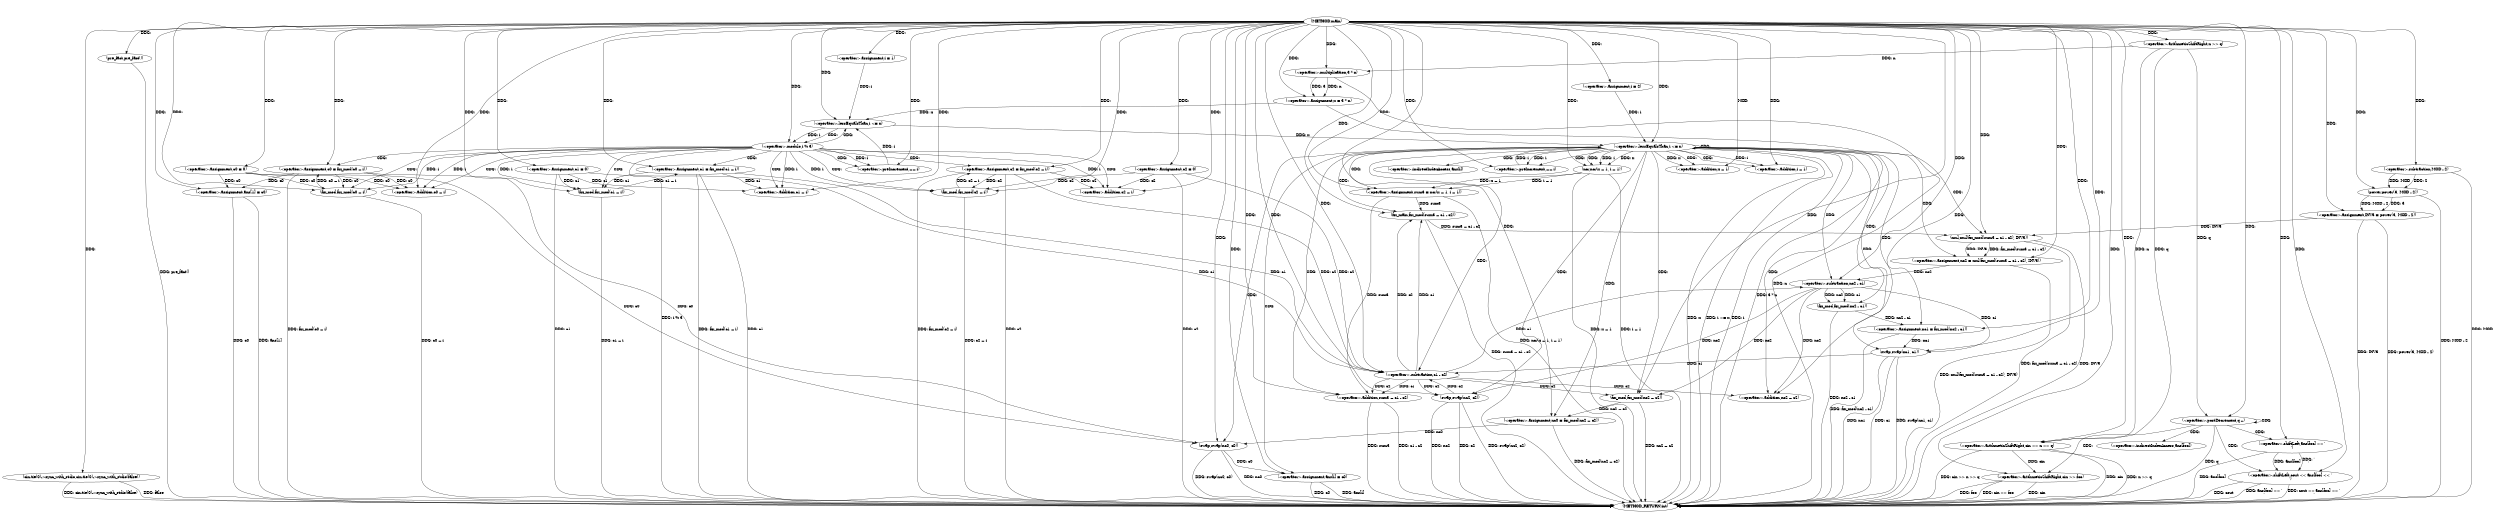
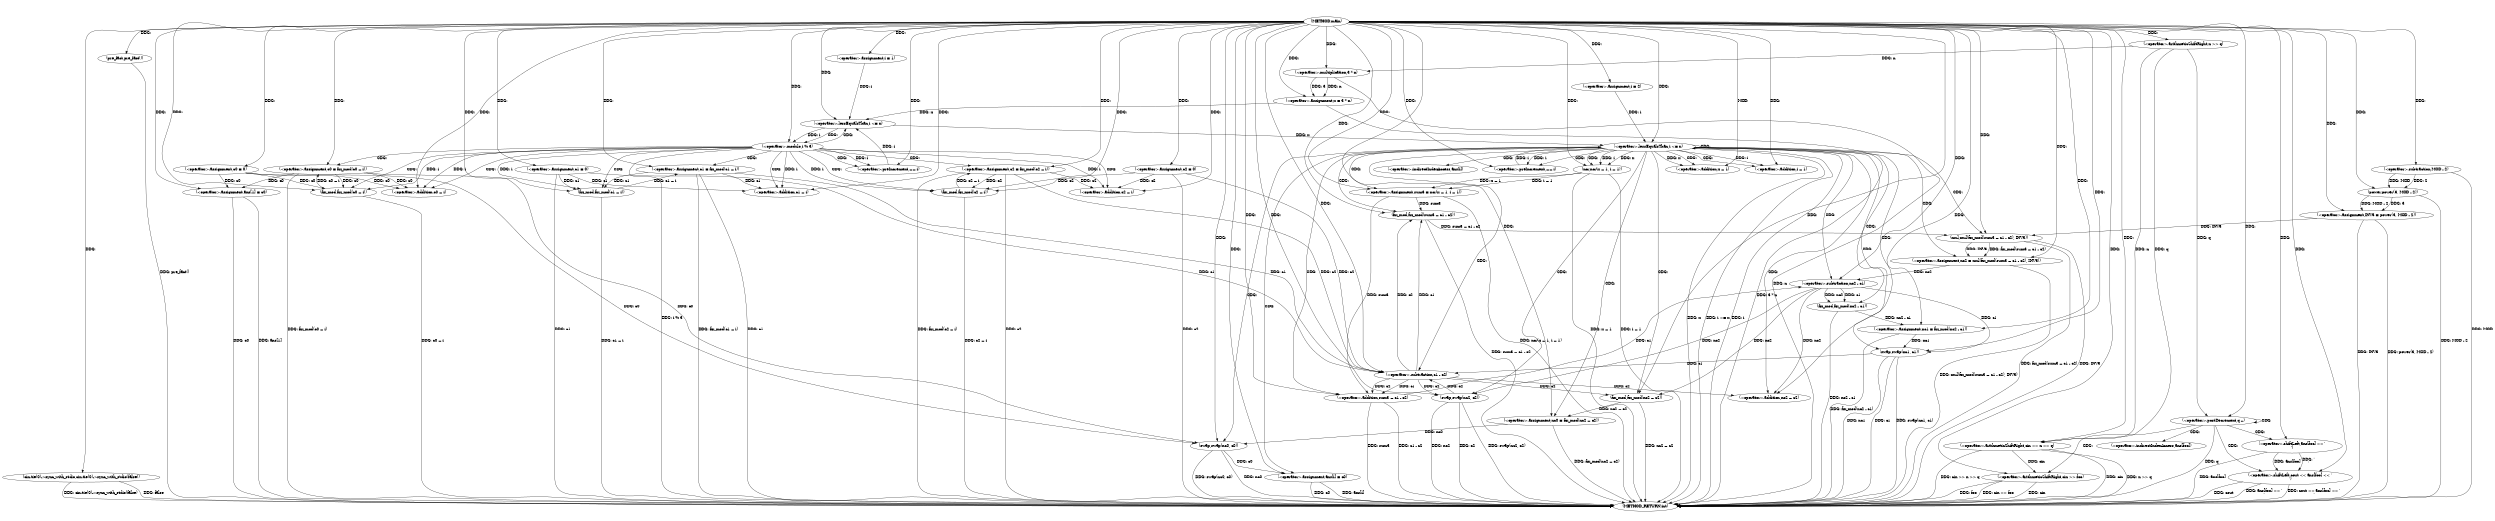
node "(fix_main,fix_mod(sum3 + c1 - c2))": label "(fix_main,fix_mod(sum3 + c1 - c2))" -> "(fix_mod,fix_mod(sum3 + c1 - c2))"
edge "(<operator>.subtraction,c1 - c2)" -> "(<operator>.subtraction,nc2 - c1)": now "(<operator>.addition,sum3 + c1 - c2)" -> "(<operator>.subtraction,nc2 - c1)"
